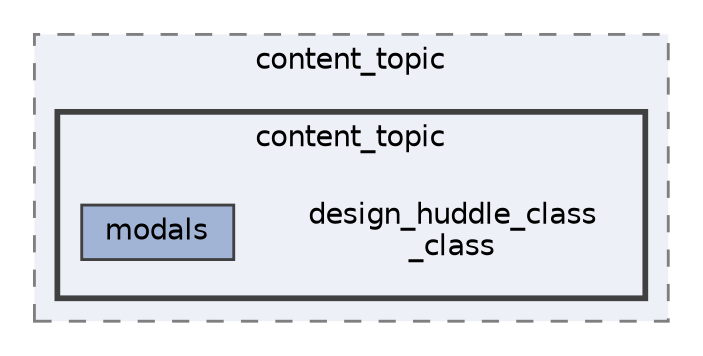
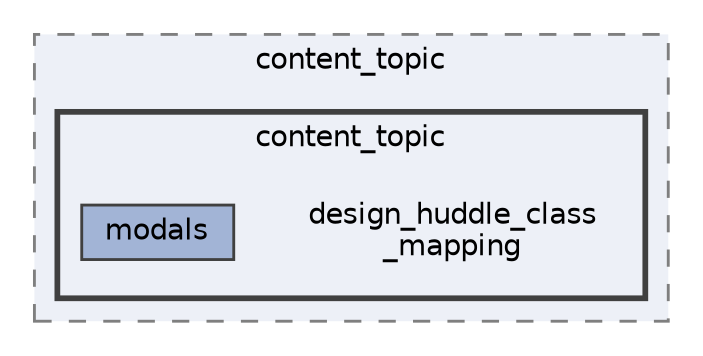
node "design_huddle_class _class": label "design_huddle_class _class" -> "design_huddle_class _mapping"
